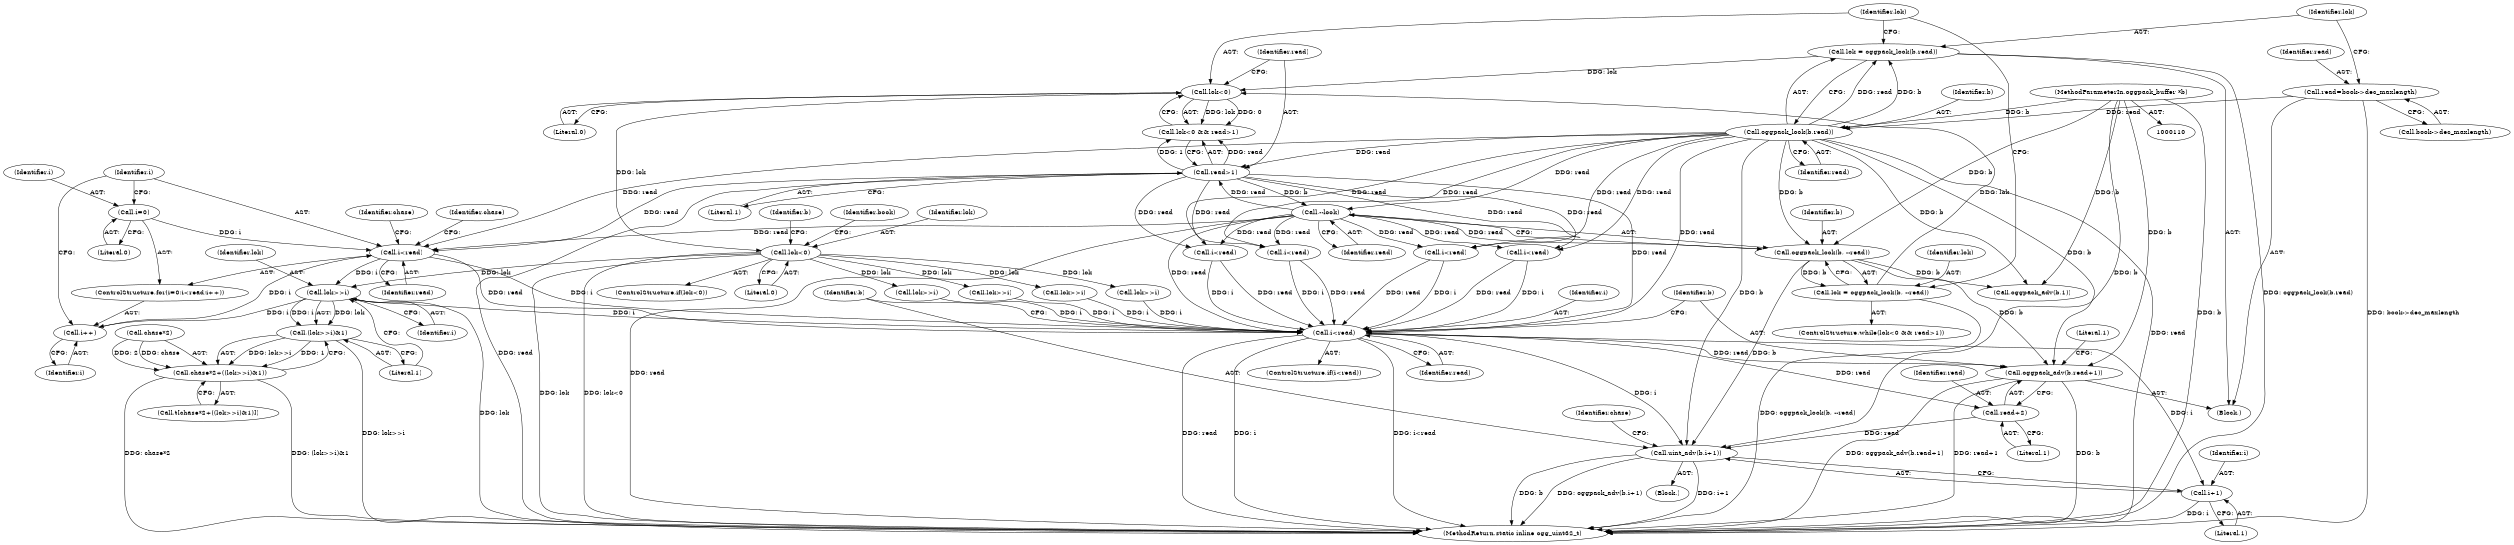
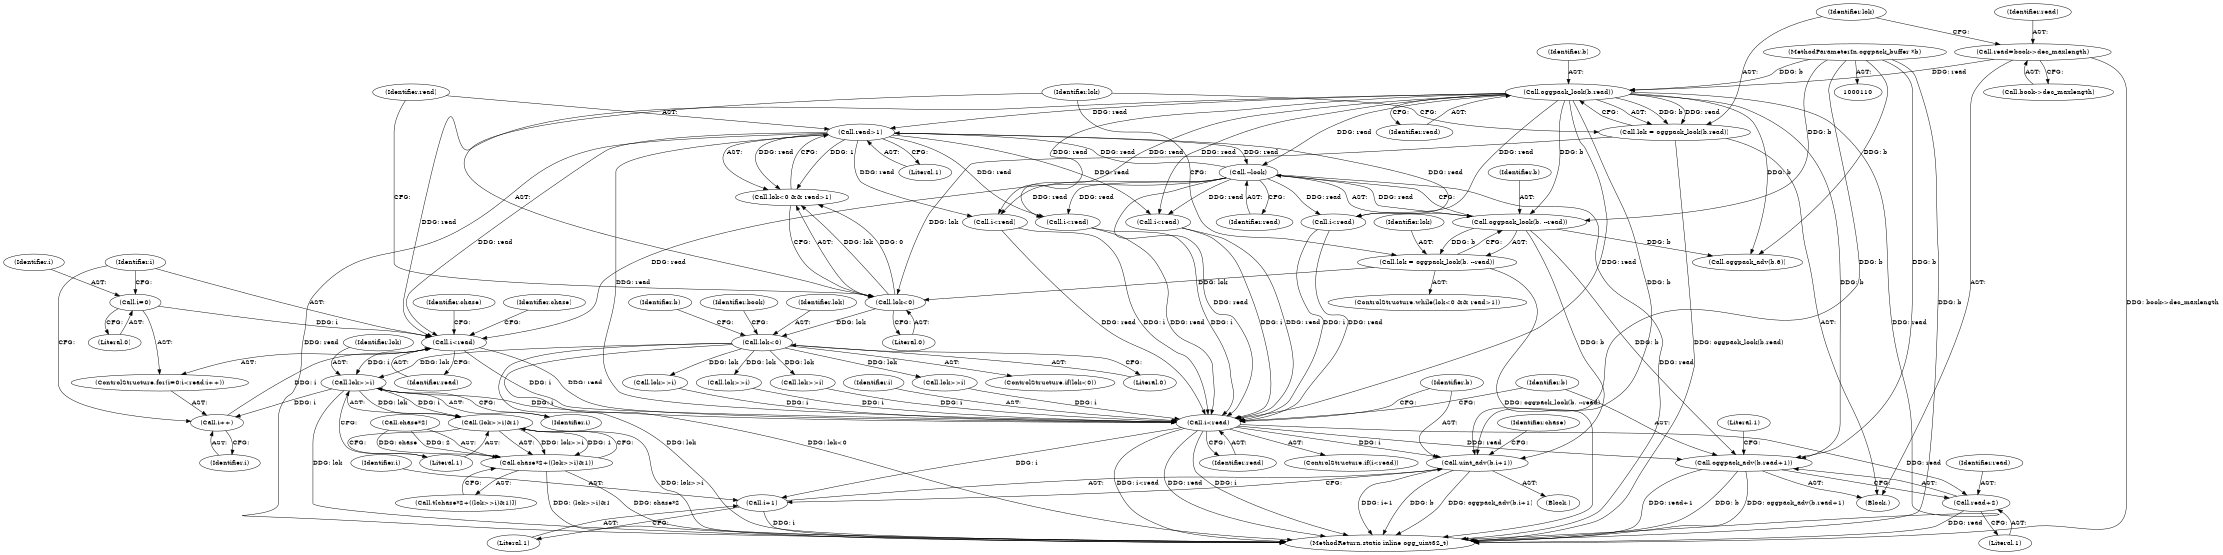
edge "(Call,read>1)" -> "(Call,--look)": label "DDG: b" -> "DDG: read"
node "(Call,oggpack_adv(b,1))": label "(Call,oggpack_adv(b,1))" -> "(Call,oggpack_adv(b,6))"
edge "(Call,read+2)" -> "(Call,uint_adv(b,i+1))": now "(Call,read+2)" -> "(MethodReturn,static inline ogg_uint32_t)"
